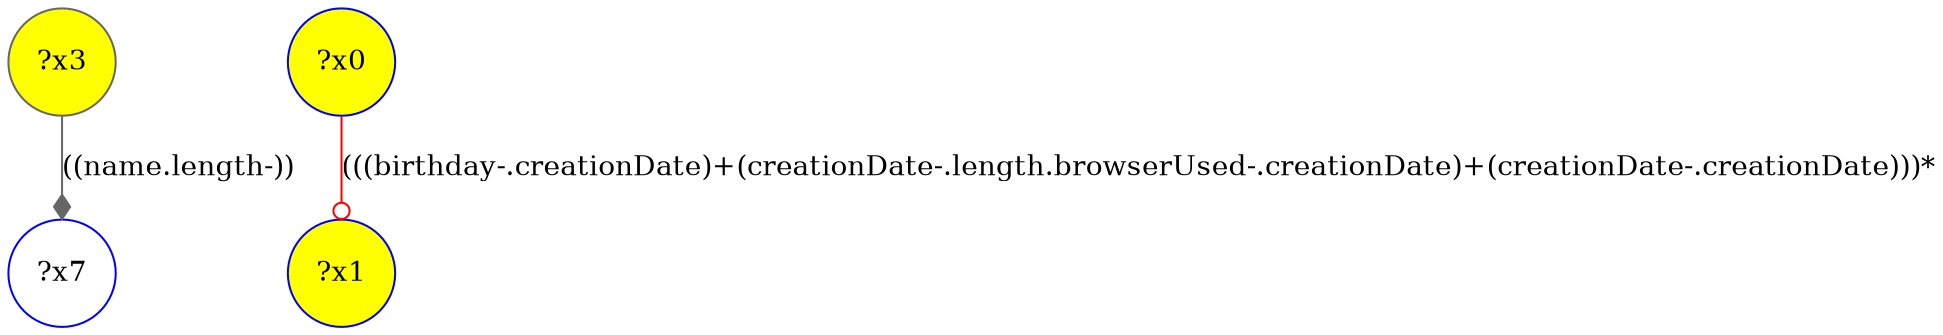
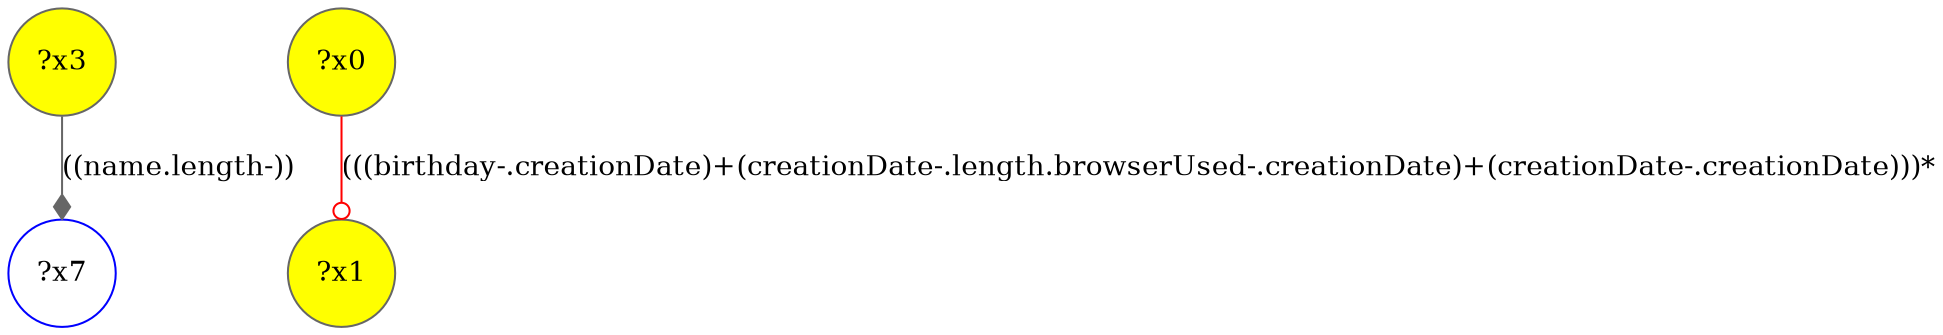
node "?x0": color blue -> gray40
node "?x1": color blue -> gray40
